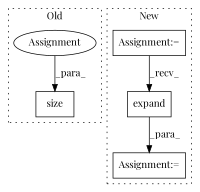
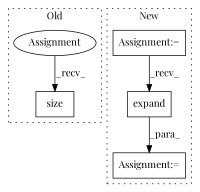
edge "Assignment" -> "size": label "_para_" -> "_recv_"
